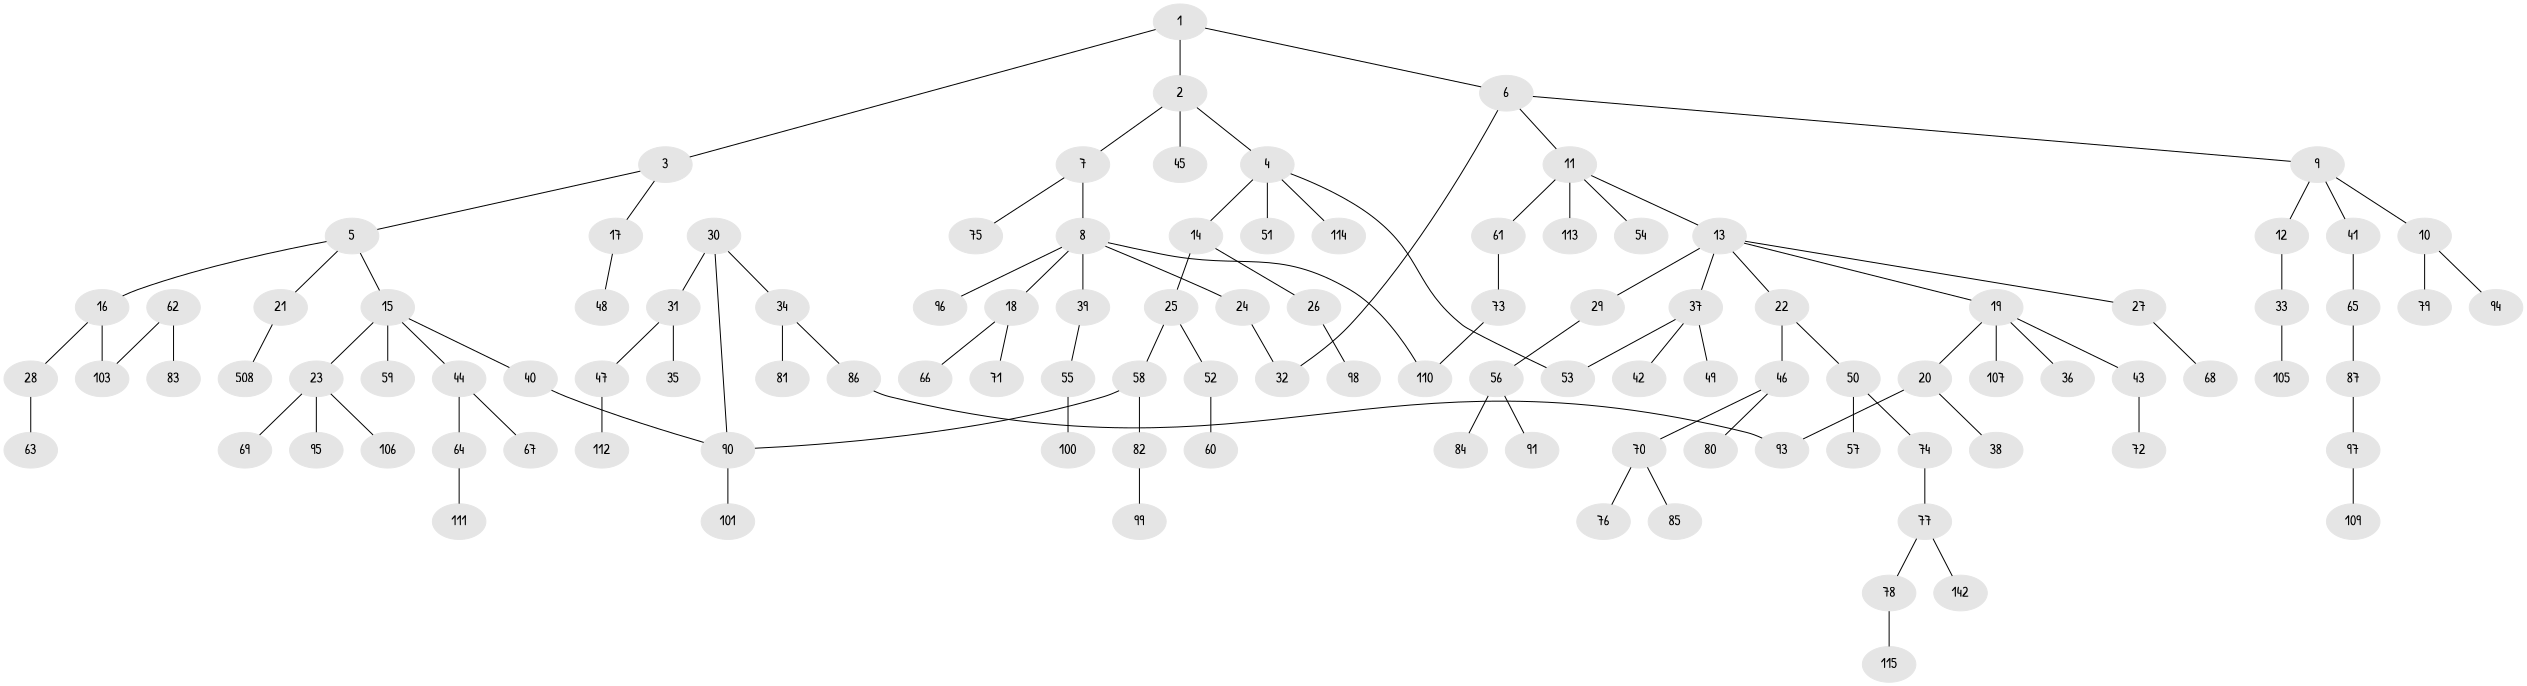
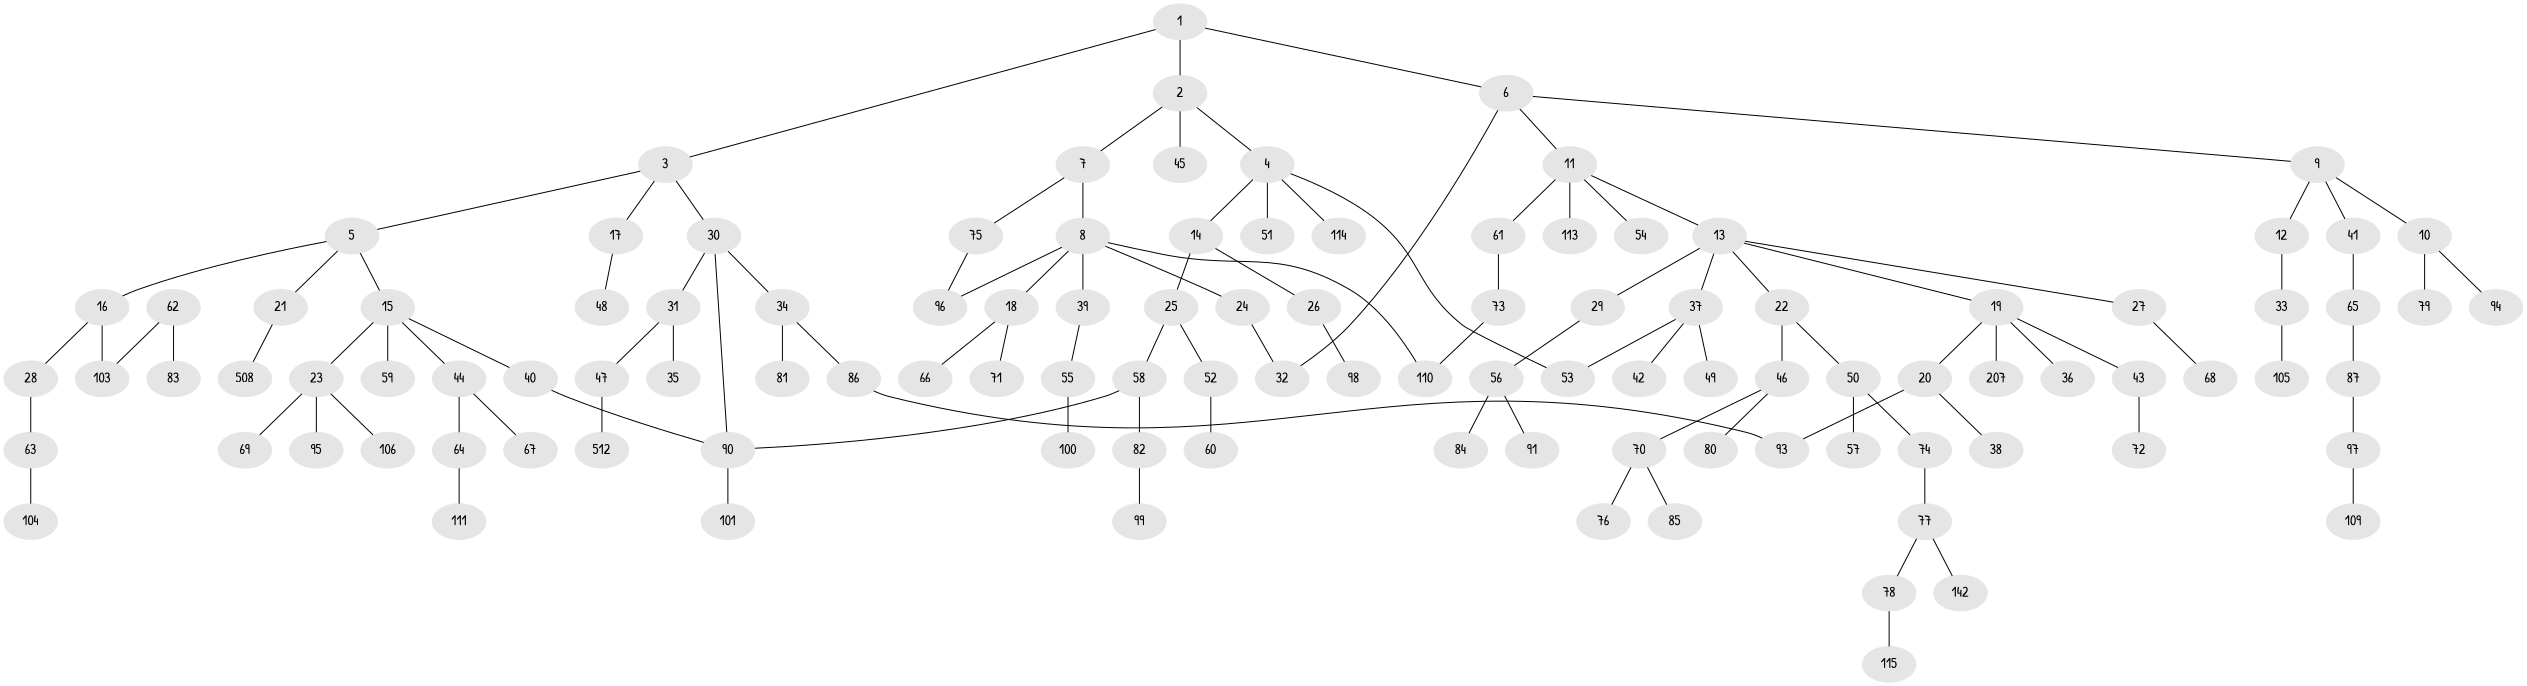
edge "3" -- "30": added
edge "75" -- "96": added
node "107": label "107" -> "207"
node "112": label "112" -> "512"
node "104": added
